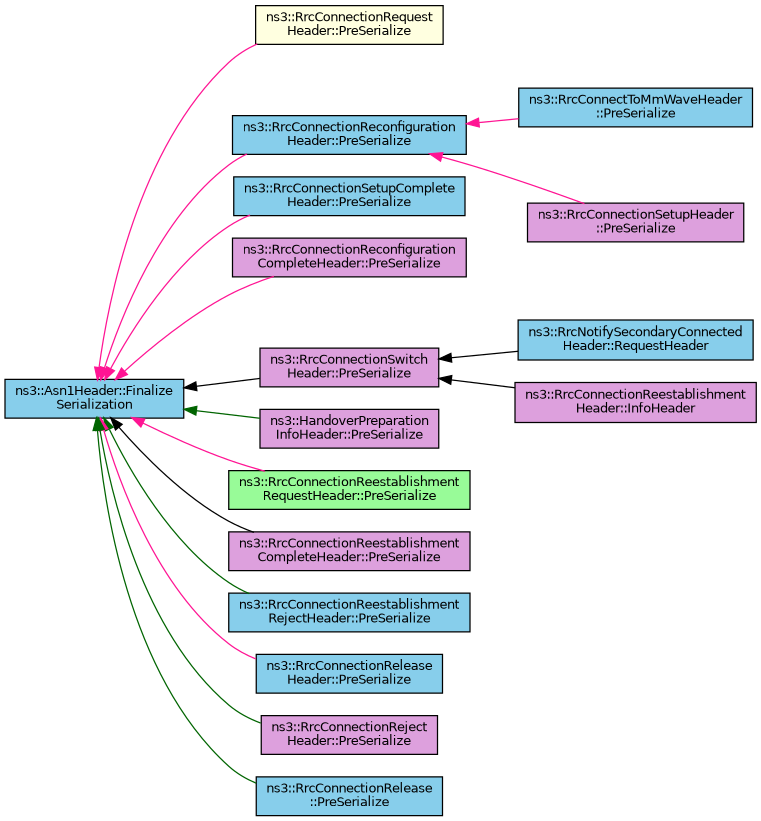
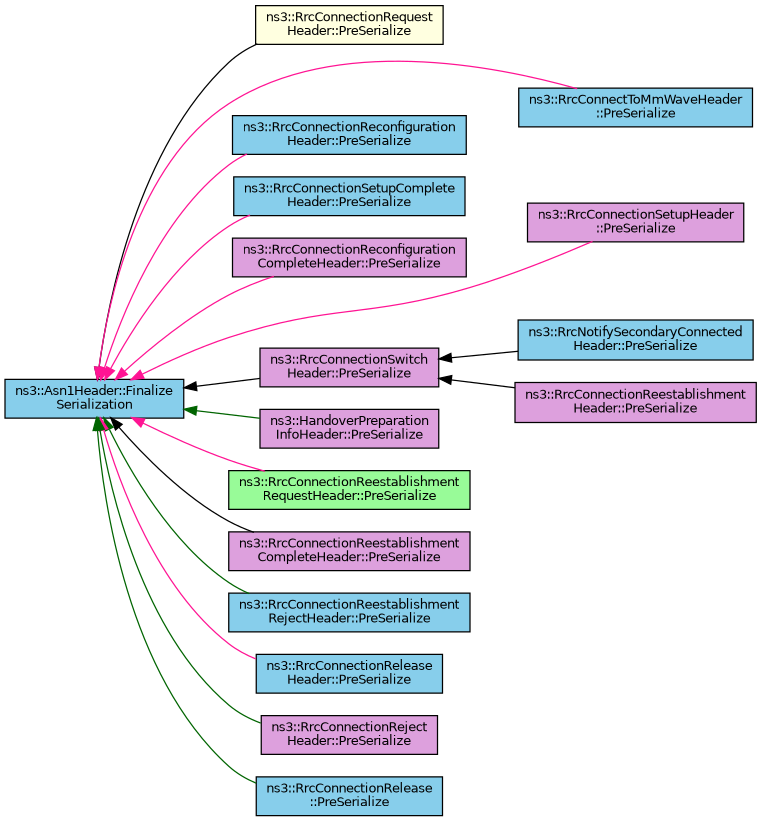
edge "ns3::RrcConnectToMmWaveHeader ::PreSerialize" -> "ns3::RrcConnectionReconfiguration Header::PreSerialize": now "ns3::RrcConnectToMmWaveHeader ::PreSerialize" -> "ns3::Asn1Header::Finalize Serialization"
edge "ns3::RrcConnectionSetupHeader ::PreSerialize" -> "ns3::RrcConnectionReconfiguration Header::PreSerialize": now "ns3::RrcConnectionSetupHeader ::PreSerialize" -> "ns3::Asn1Header::Finalize Serialization"
edge "ns3::RrcConnectionRequest Header::PreSerialize" -> "ns3::Asn1Header::Finalize Serialization": color deeppink -> black
node "ns3::RrcNotifySecondaryConnected Header::RequestHeader": label "ns3::RrcNotifySecondaryConnected Header::RequestHeader" -> "ns3::RrcNotifySecondaryConnected Header::PreSerialize"
node "ns3::RrcConnectionReestablishment Header::InfoHeader": label "ns3::RrcConnectionReestablishment Header::InfoHeader" -> "ns3::RrcConnectionReestablishment Header::PreSerialize"
